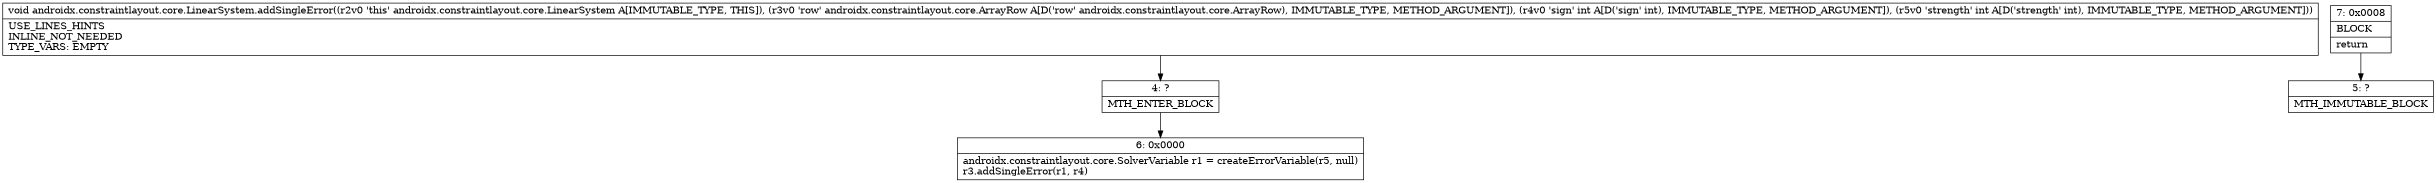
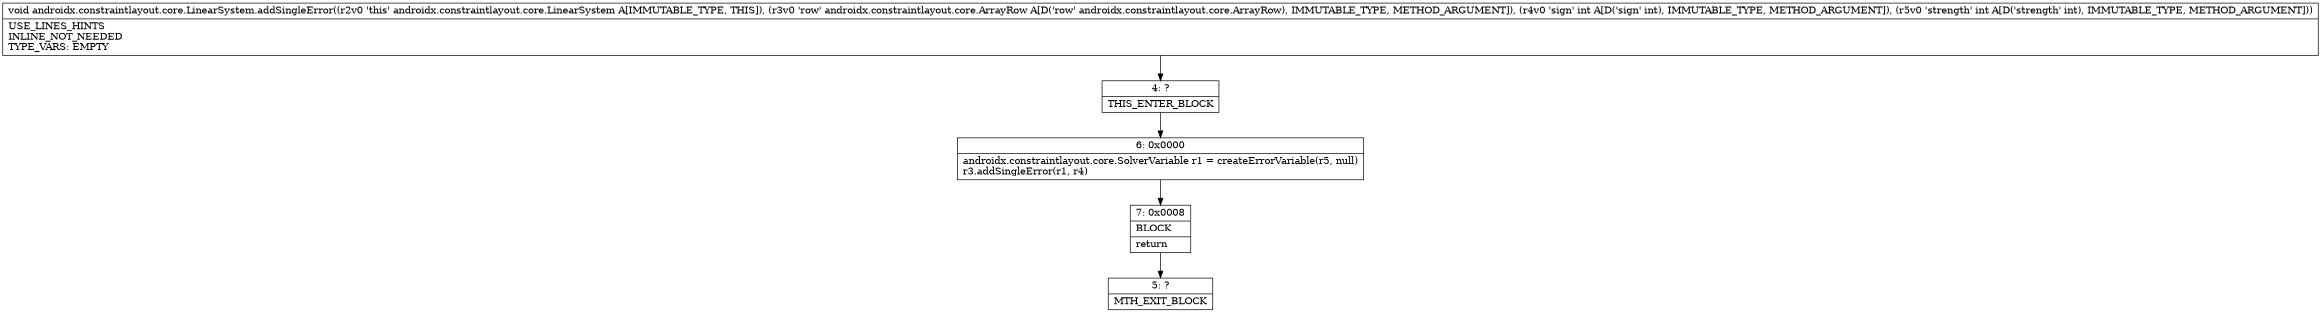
node "4: ?": text "MTH_ENTER_BLOCK" -> "THIS_ENTER_BLOCK"
node "5: ?": text "MTH_IMMUTABLE_BLOCK" -> "MTH_EXIT_BLOCK"
edge "6: 0x0000" -> "7: 0x0008": added
